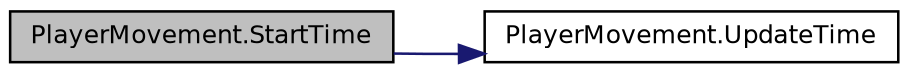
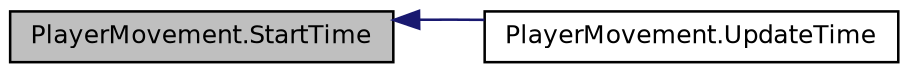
edge "PlayerMovement.StartTime" -> "PlayerMovement.UpdateTime": reversed
